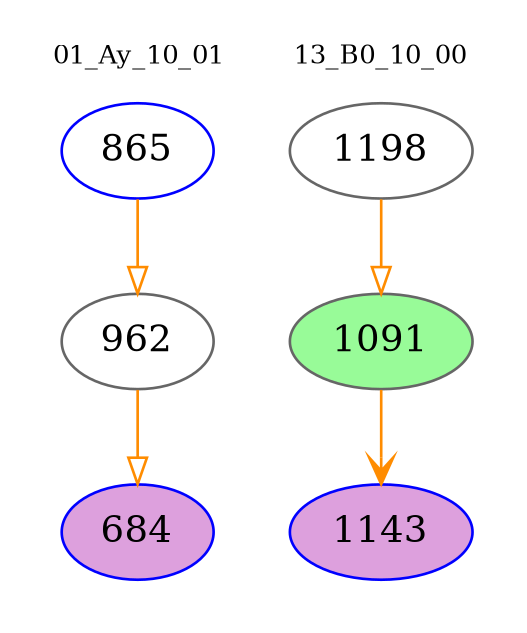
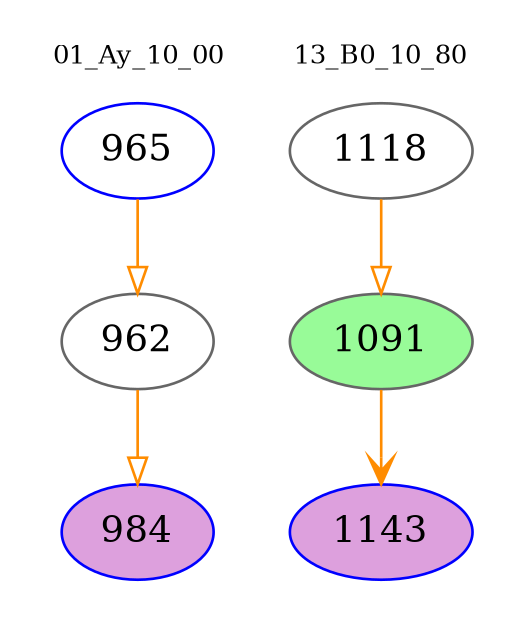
cluster "01_Ay_10_01": label "01_Ay_10_01" -> "01_Ay_10_00"
cluster "13_B0_10_00": label "13_B0_10_00" -> "13_B0_10_80"
node "865": label "865" -> "965"
node "1198": label "1198" -> "1118"
node "684": label "684" -> "984"
